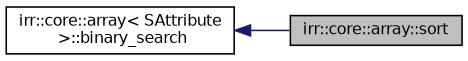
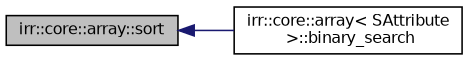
edge "irr::core::array::sort" -> "irr::core::array< SAttribute >::binary_search": reversed
